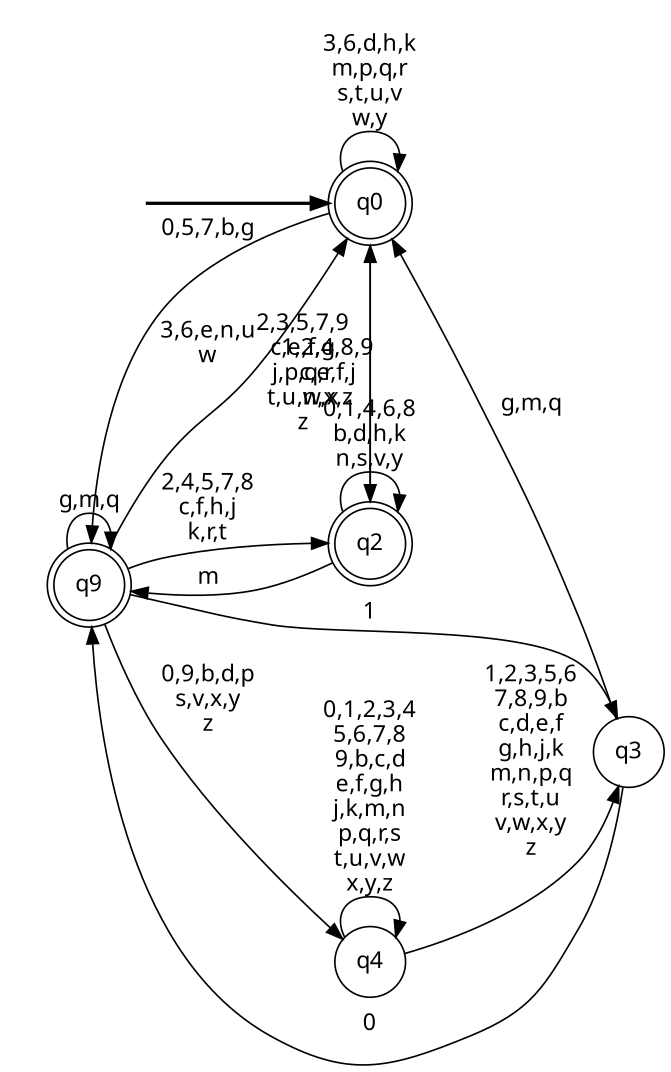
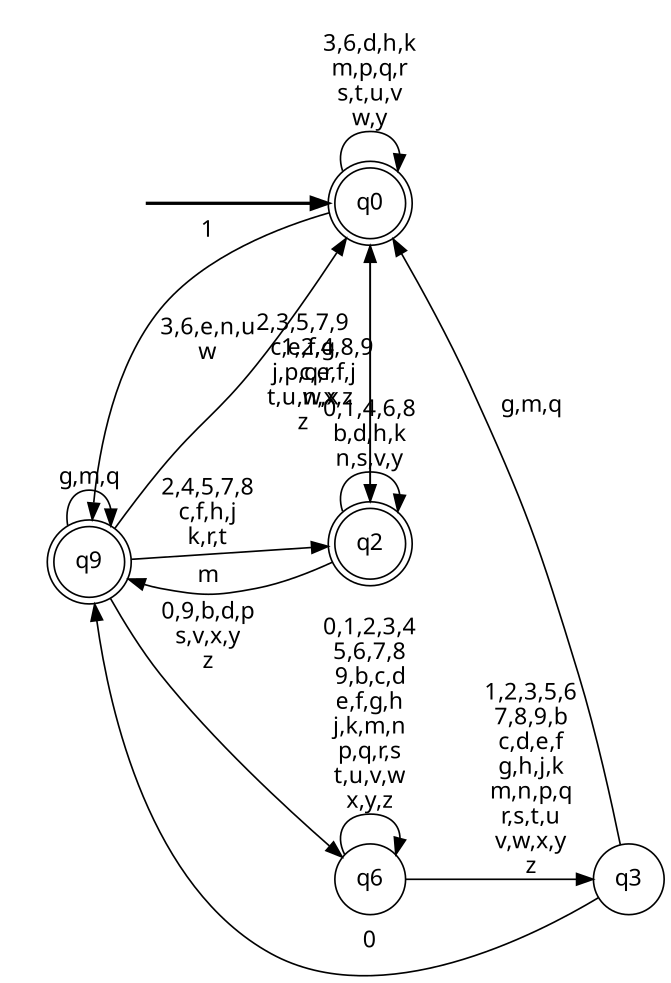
edge "q0" -> "q9": label "0,5,7,b,g" -> "1"
edge "q9" -> "q3": removed, label "1"
node "q4": label "q4" -> "q6"
